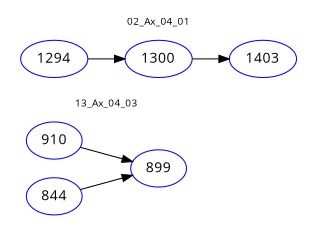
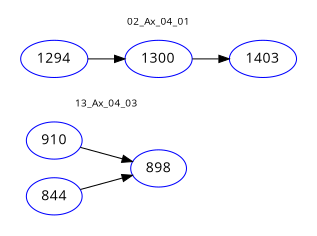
node "899": label "899" -> "898"
